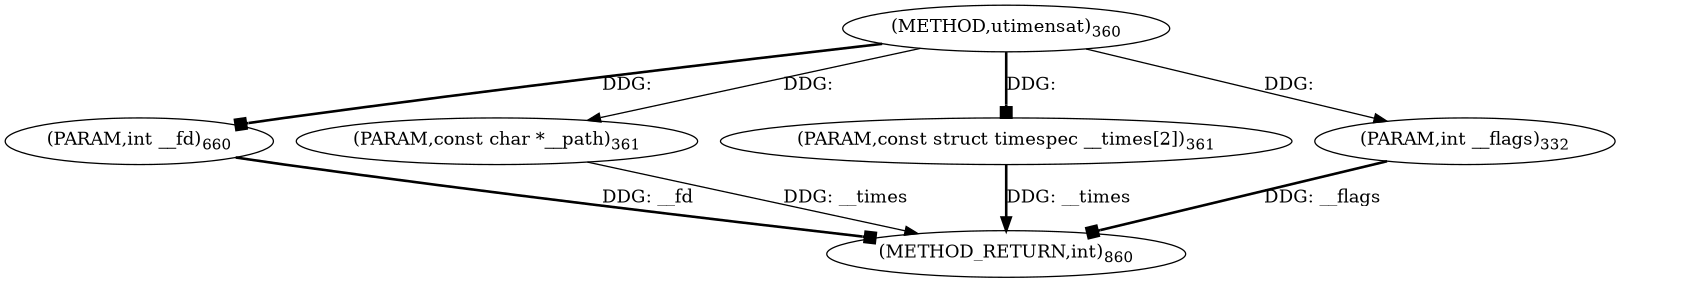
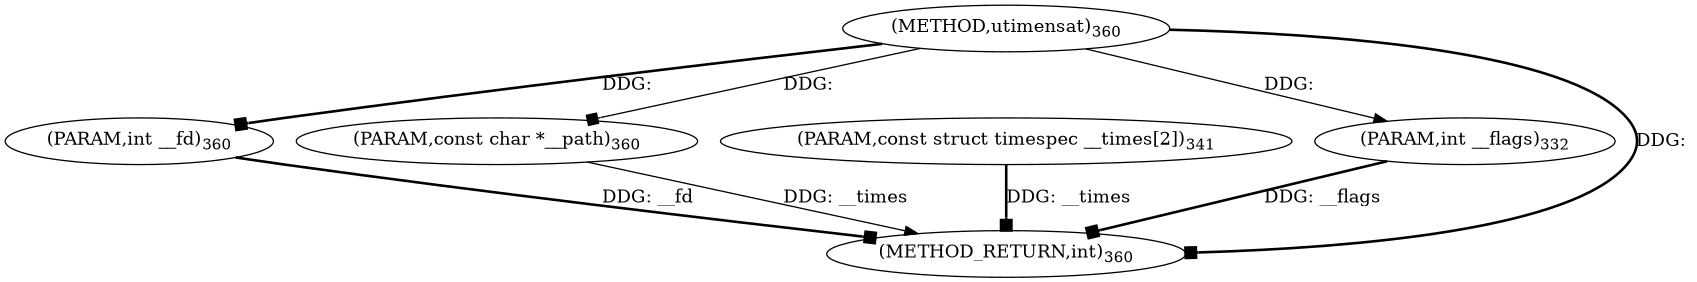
edge "(METHOD,utimensat)" -> "(PARAM,const struct timespec __times[2])": now "(METHOD,utimensat)" -> "(METHOD_RETURN,int)"
edge "(METHOD,utimensat)" -> "(PARAM,const char *__path)": arrowhead normal -> box
node "(PARAM,int __fd)": text "660" -> "360"
node "(PARAM,const char *__path)": text "361" -> "360"
node "(PARAM,const struct timespec __times[2])": text "361" -> "341"
edge "(PARAM,const struct timespec __times[2])" -> "(METHOD_RETURN,int)": arrowhead normal -> box
node "(METHOD_RETURN,int)": text "860" -> "360"
